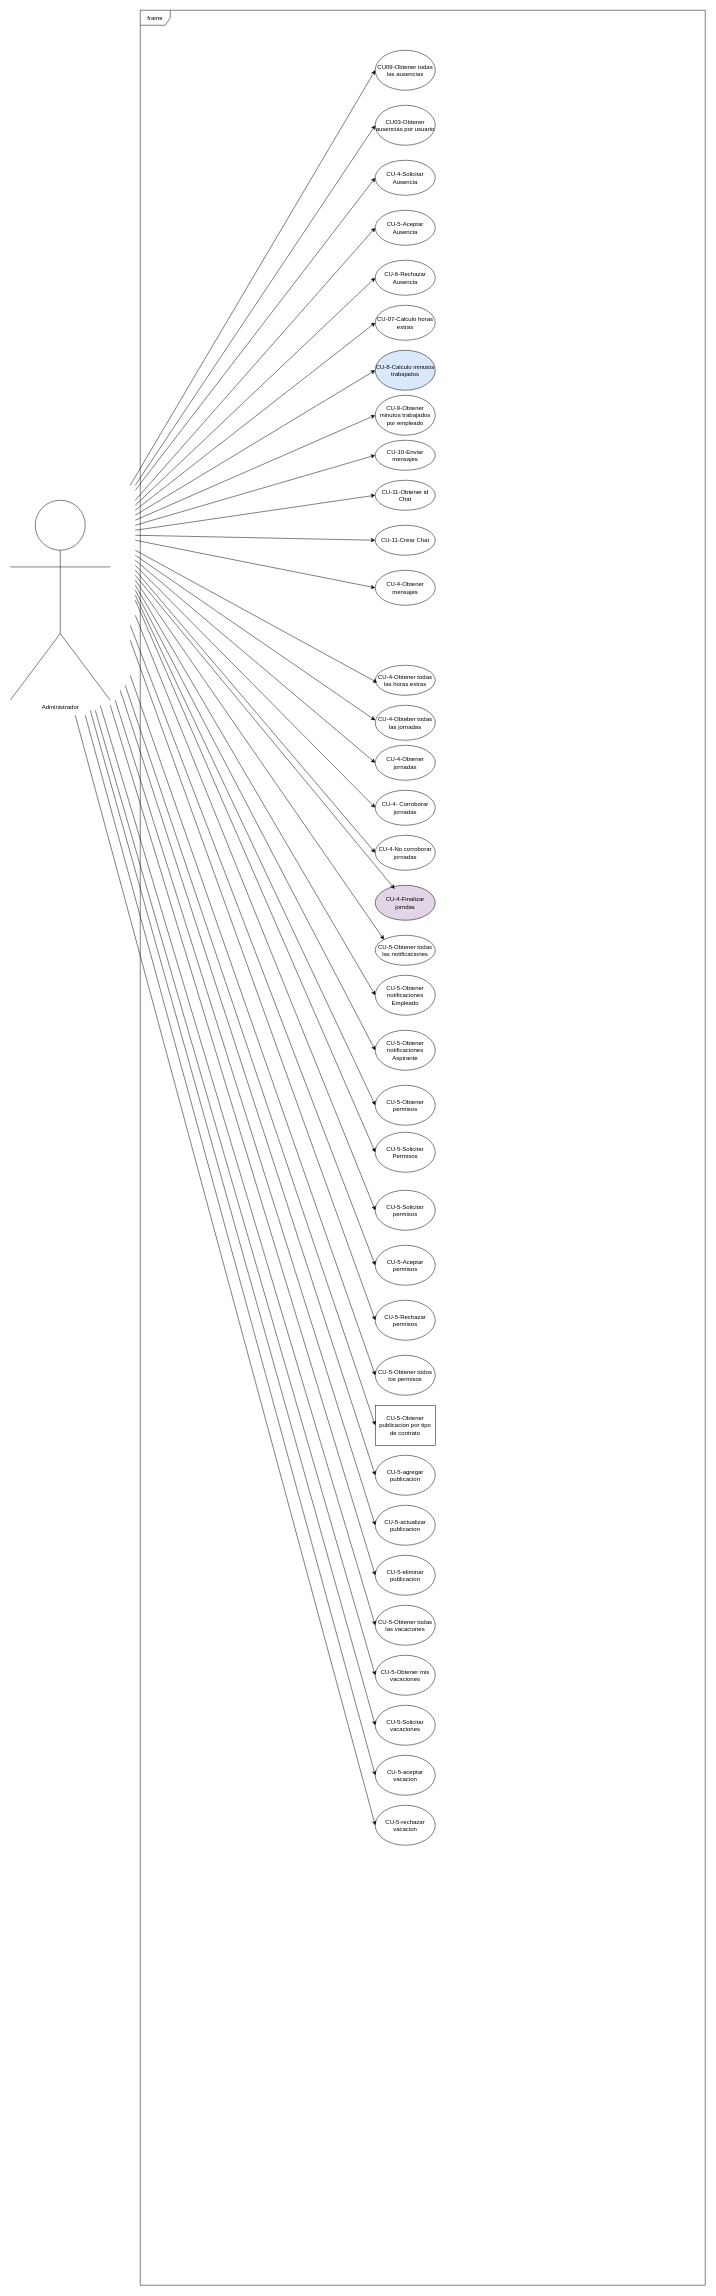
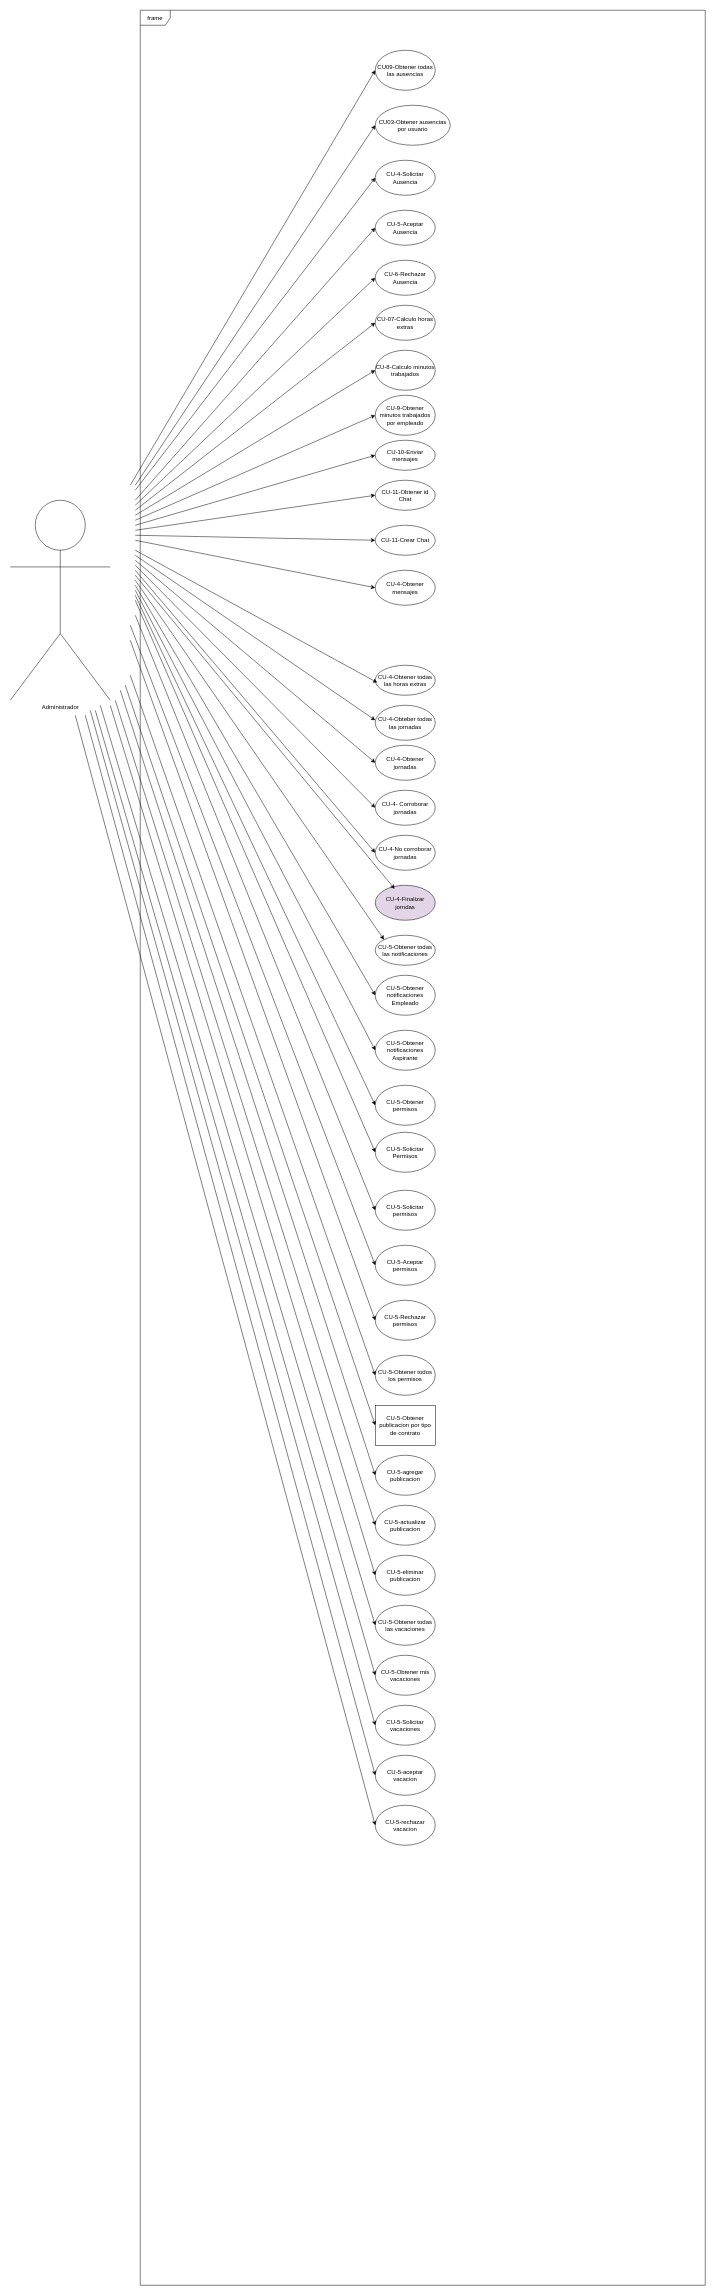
node "CU03-Obtener ausencias por usuario": size 60x40 -> 75x40
node "CU-8-Calculo minutos trabajados": fillcolor #dae8fc -> #ffffff
